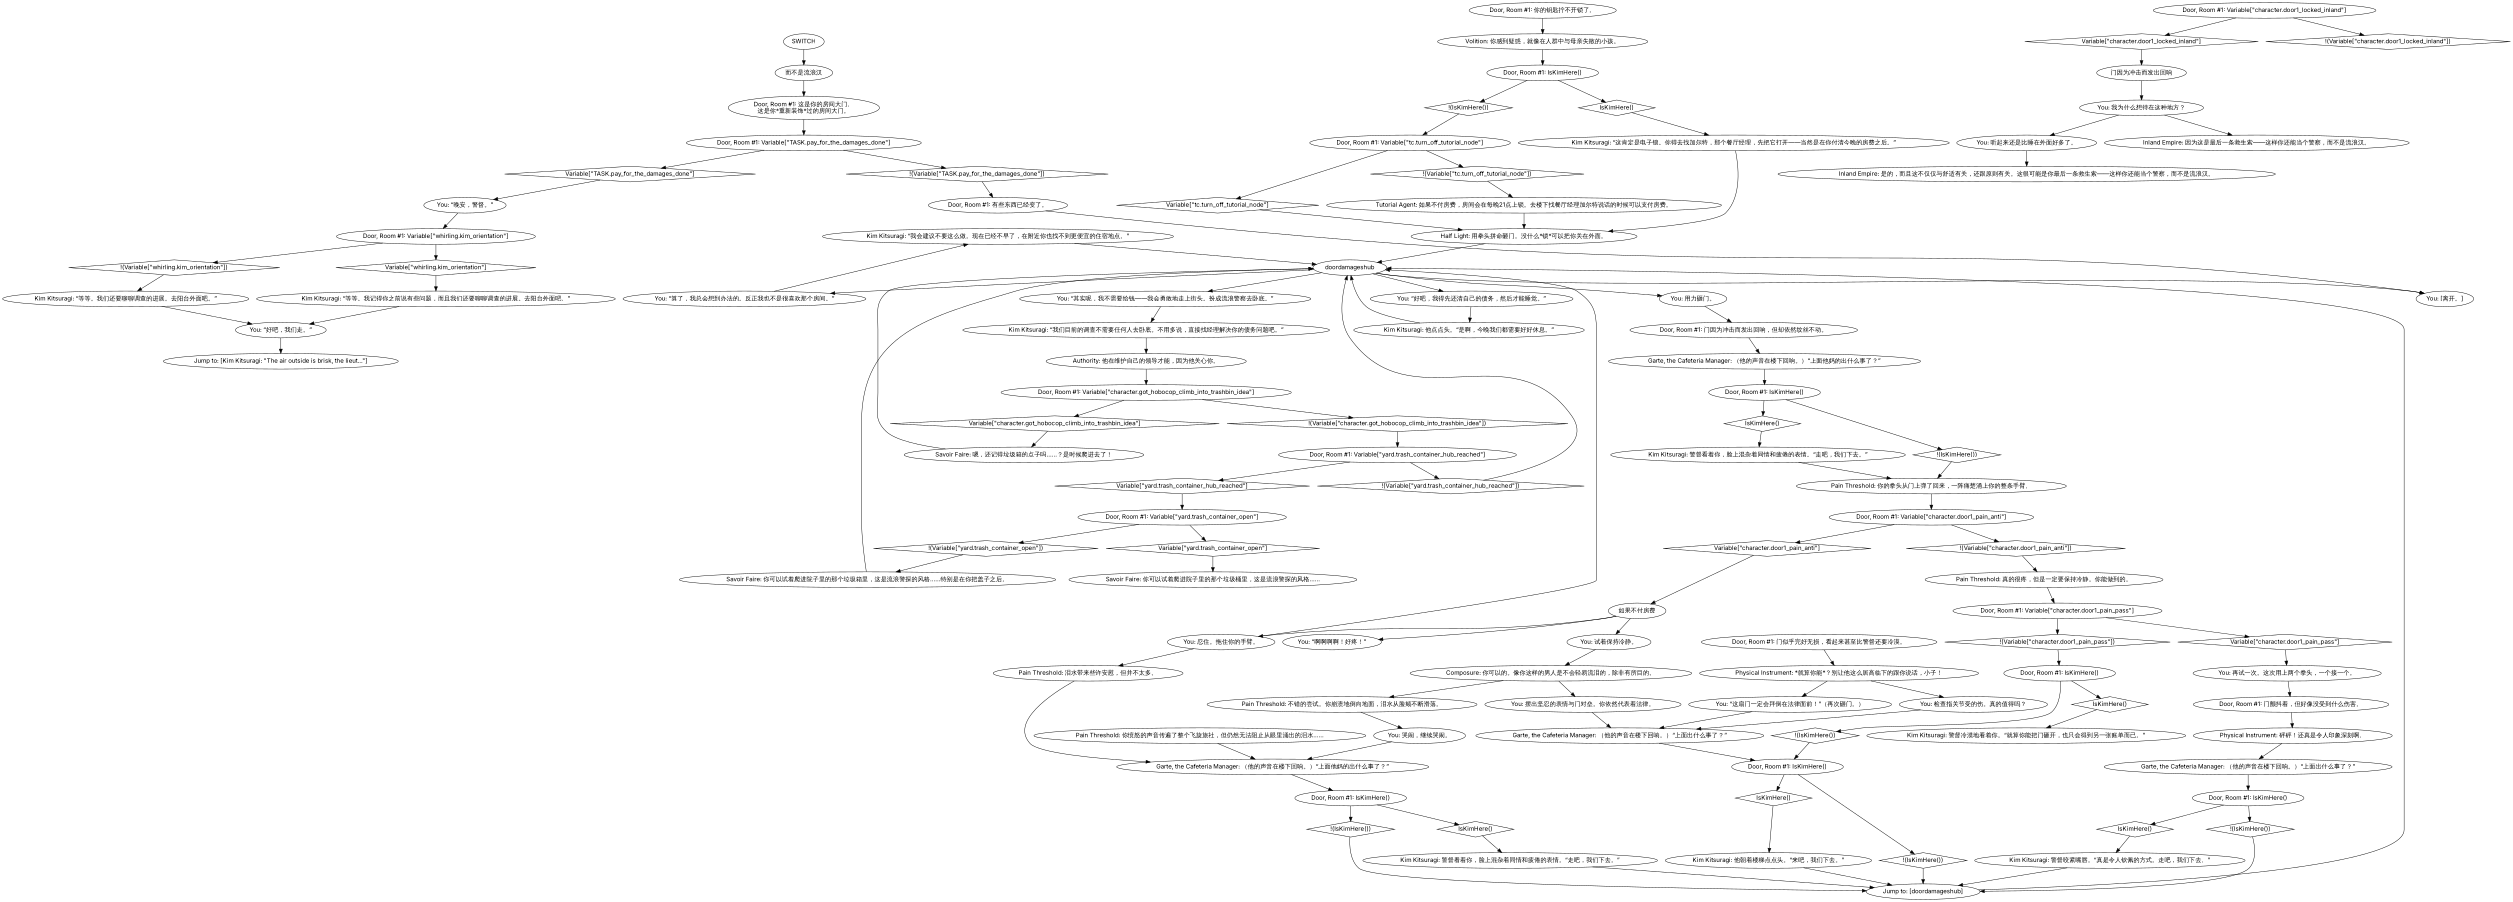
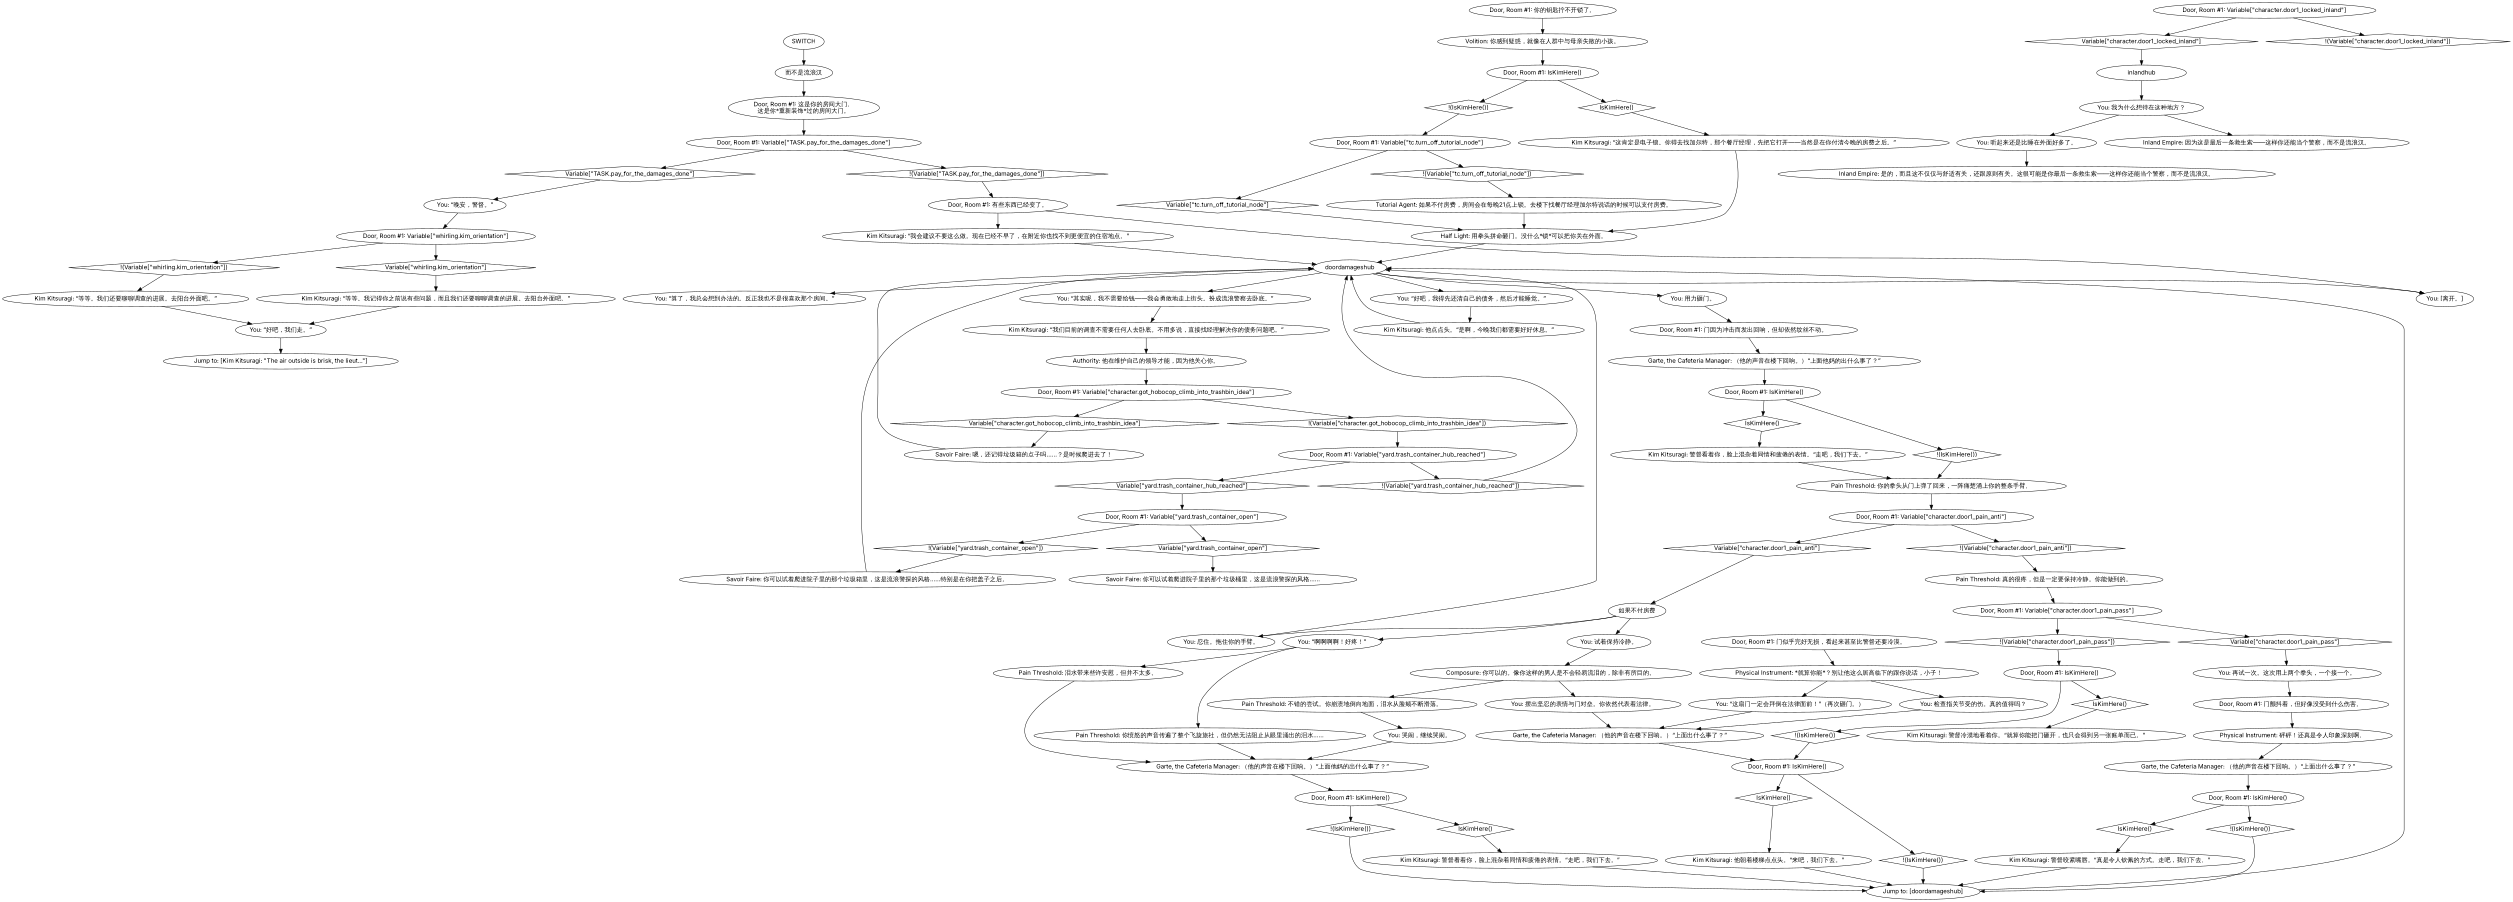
node "门因为冲击而发出回响": label "门因为冲击而发出回响" -> "inlandhub"
edge "You: “算了，我总会想到办法的。反正我也不是很喜欢那个房间。”" -> "Kim Kitsuragi: “我会建议不要这么做。现在已经不早了，在附近你也找不到更便宜的住宿地点。”": now "Door, Room #1: 有些东西已经变了。" -> "Kim Kitsuragi: “我会建议不要这么做。现在已经不早了，在附近你也找不到更便宜的住宿地点。”"
edge "You: 忍住。拖住你的手臂。" -> "Pain Threshold: 泪水带来些许安慰，但并不太多。": now "You: “啊啊啊啊！好疼！”" -> "Pain Threshold: 泪水带来些许安慰，但并不太多。"
edge "You: “啊啊啊啊！好疼！”" -> "Pain Threshold: 你愤怒的声音传遍了整个飞旋旅社，但仍然无法阻止从眼里涌出的泪水……": added
